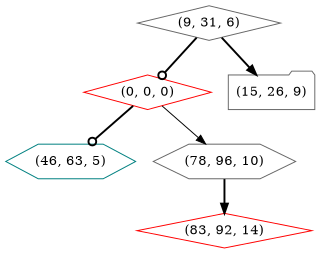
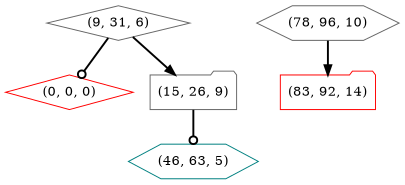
edge "(0, 0, 0)" -> "(46, 63, 5)": now "(15, 26, 9)" -> "(46, 63, 5)"
edge "(0, 0, 0)" -> "(78, 96, 10)": removed
node "(83, 92, 14)": shape diamond -> folder
